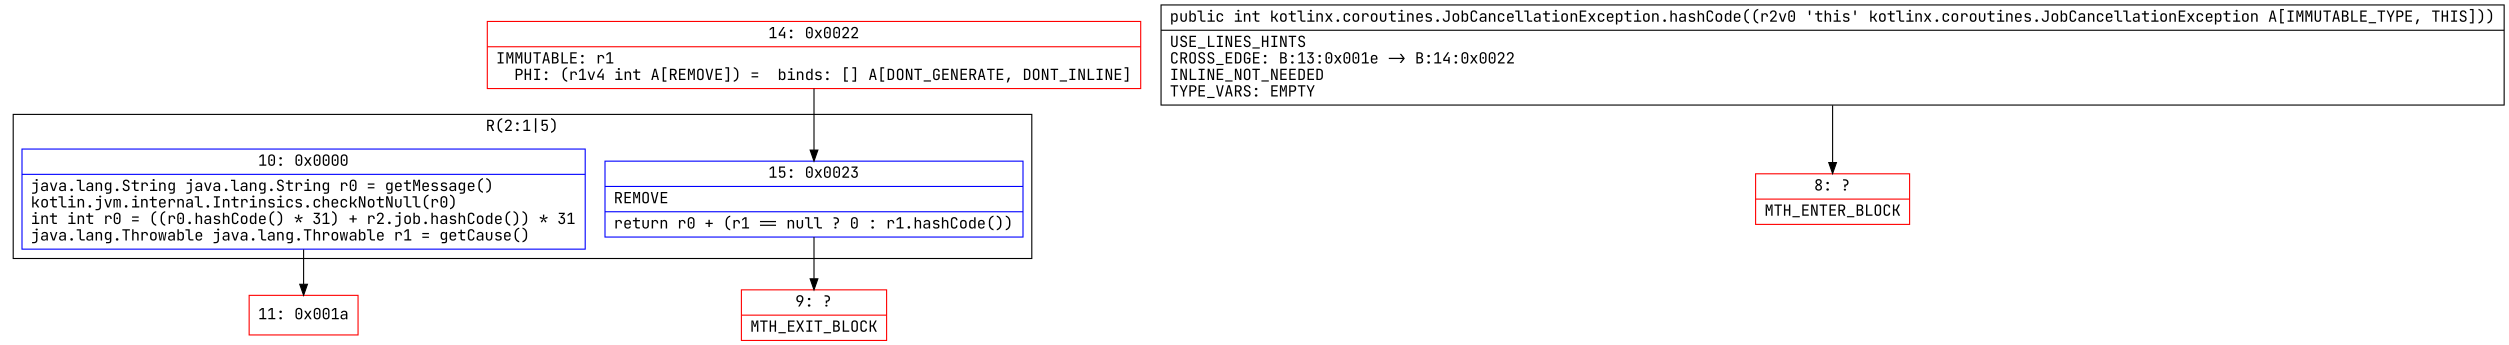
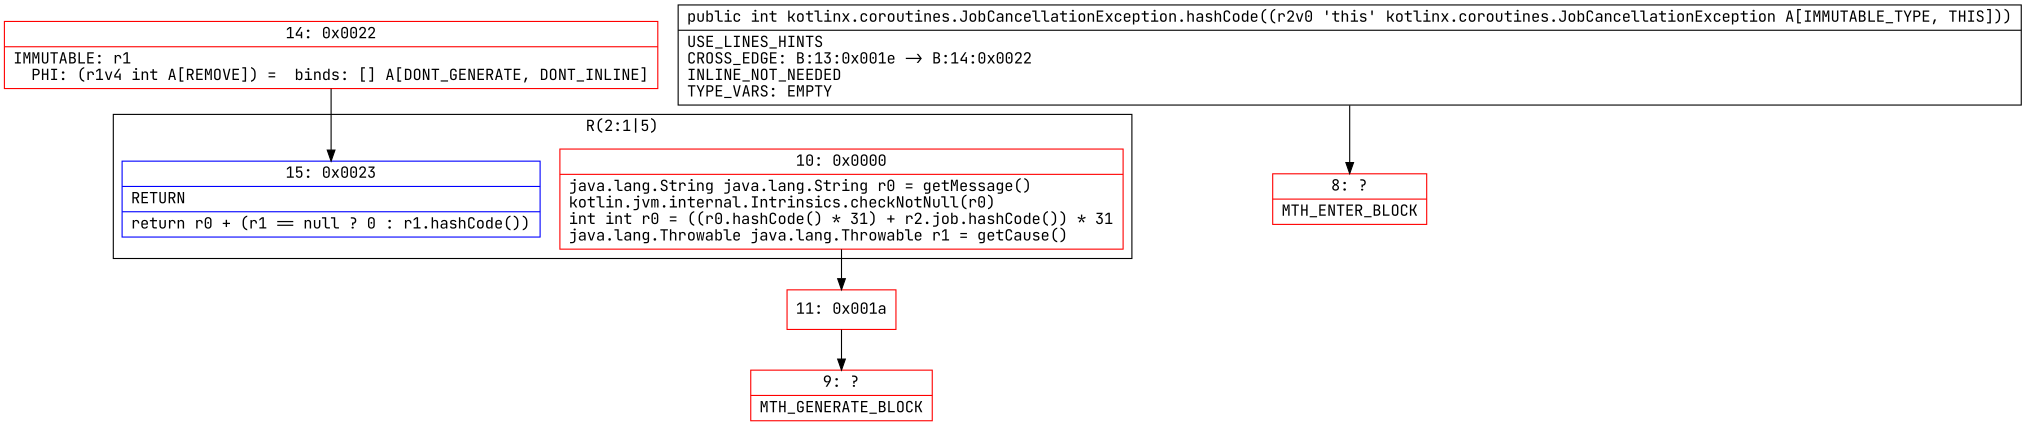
node "10: 0x0000": color blue -> red
node "15: 0x0023": text "REMOVE" -> "RETURN"
edge "15: 0x0023" -> "9: ?": now "11: 0x001a" -> "9: ?"
node "9: ?": text "MTH_EXIT_BLOCK" -> "MTH_GENERATE_BLOCK"
